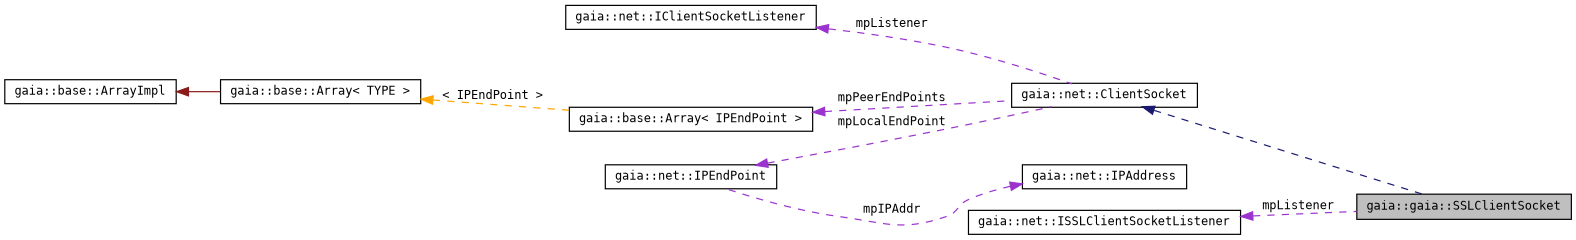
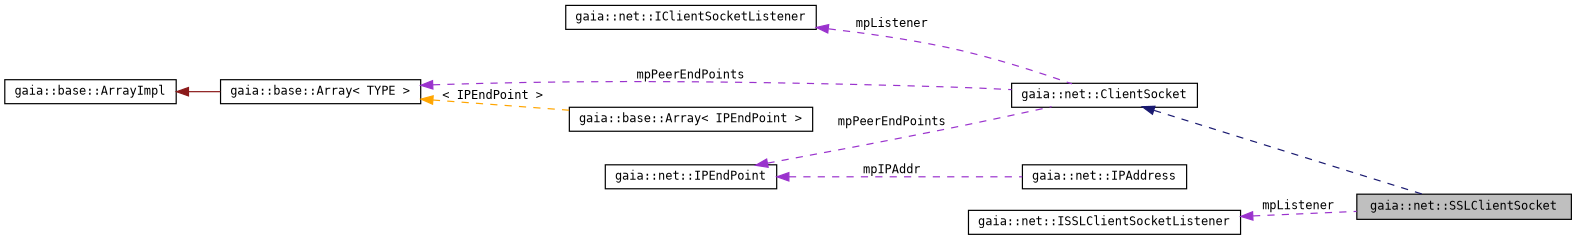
edge "gaia::net::ClientSocket" -> "gaia::base::Array< IPEndPoint >": now "gaia::net::ClientSocket" -> "gaia::base::Array< TYPE >"
edge "gaia::net::ClientSocket" -> "gaia::net::IPEndPoint": label "mpLocalEndPoint" -> "mpPeerEndPoints"
node "gaia::gaia::SSLClientSocket": label "gaia::gaia::SSLClientSocket" -> "gaia::net::SSLClientSocket"
edge "gaia::net::IPEndPoint" -> "gaia::net::IPAddress": reversed
